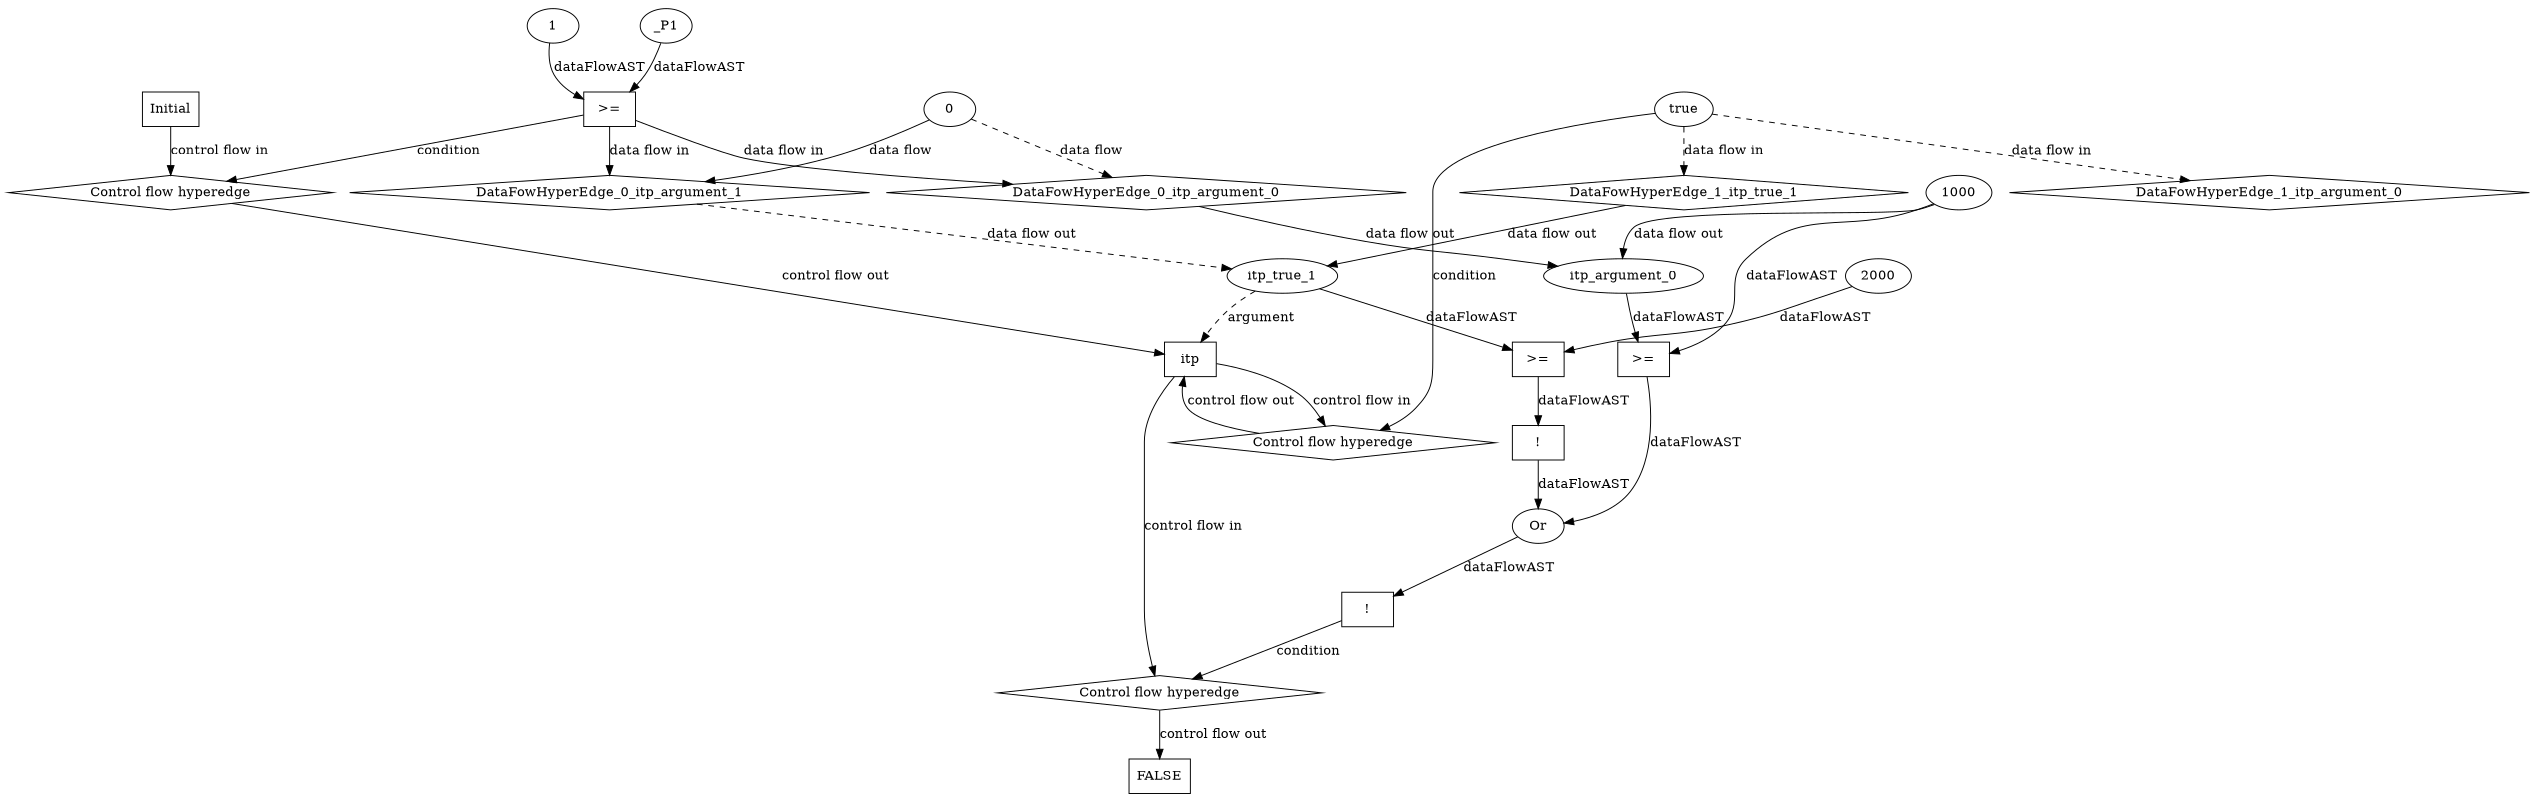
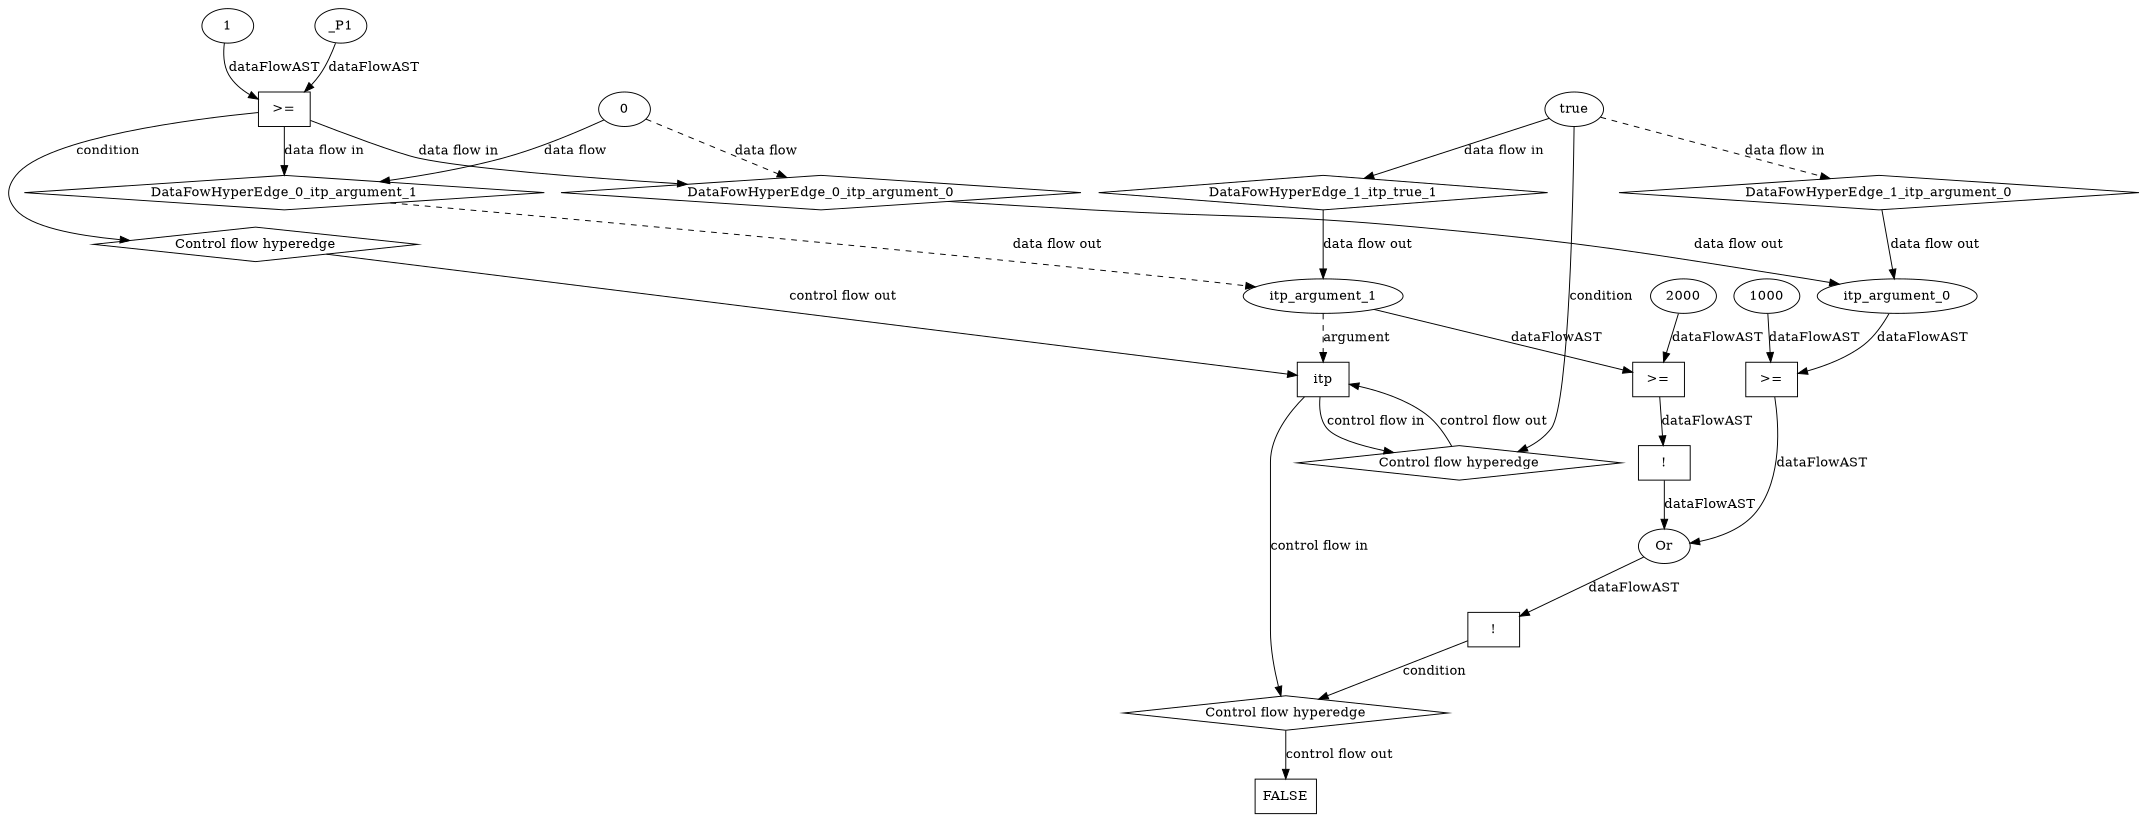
node "Initial": removed
edge "true" -> "DataFowHyperEdge_1_itp_true_1": style dashed -> solid
edge "1000" -> "itp_argument_0": now "DataFowHyperEdge_1_itp_argument_0" -> "itp_argument_0"
node "itp_true_1": label "itp_true_1" -> "itp_argument_1"
